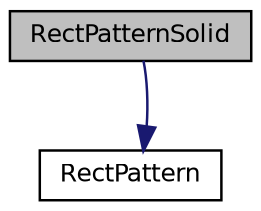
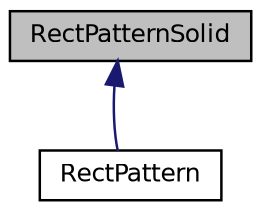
edge "RectPatternSolid" -> "RectPattern": reversed
